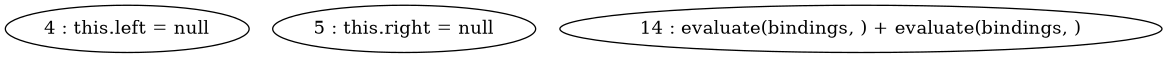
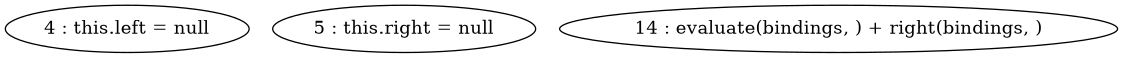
node "14 : evaluate(bindings, ) + evaluate(bindings, )": label "14 : evaluate(bindings, ) + evaluate(bindings, )" -> "14 : evaluate(bindings, ) + right(bindings, )"
